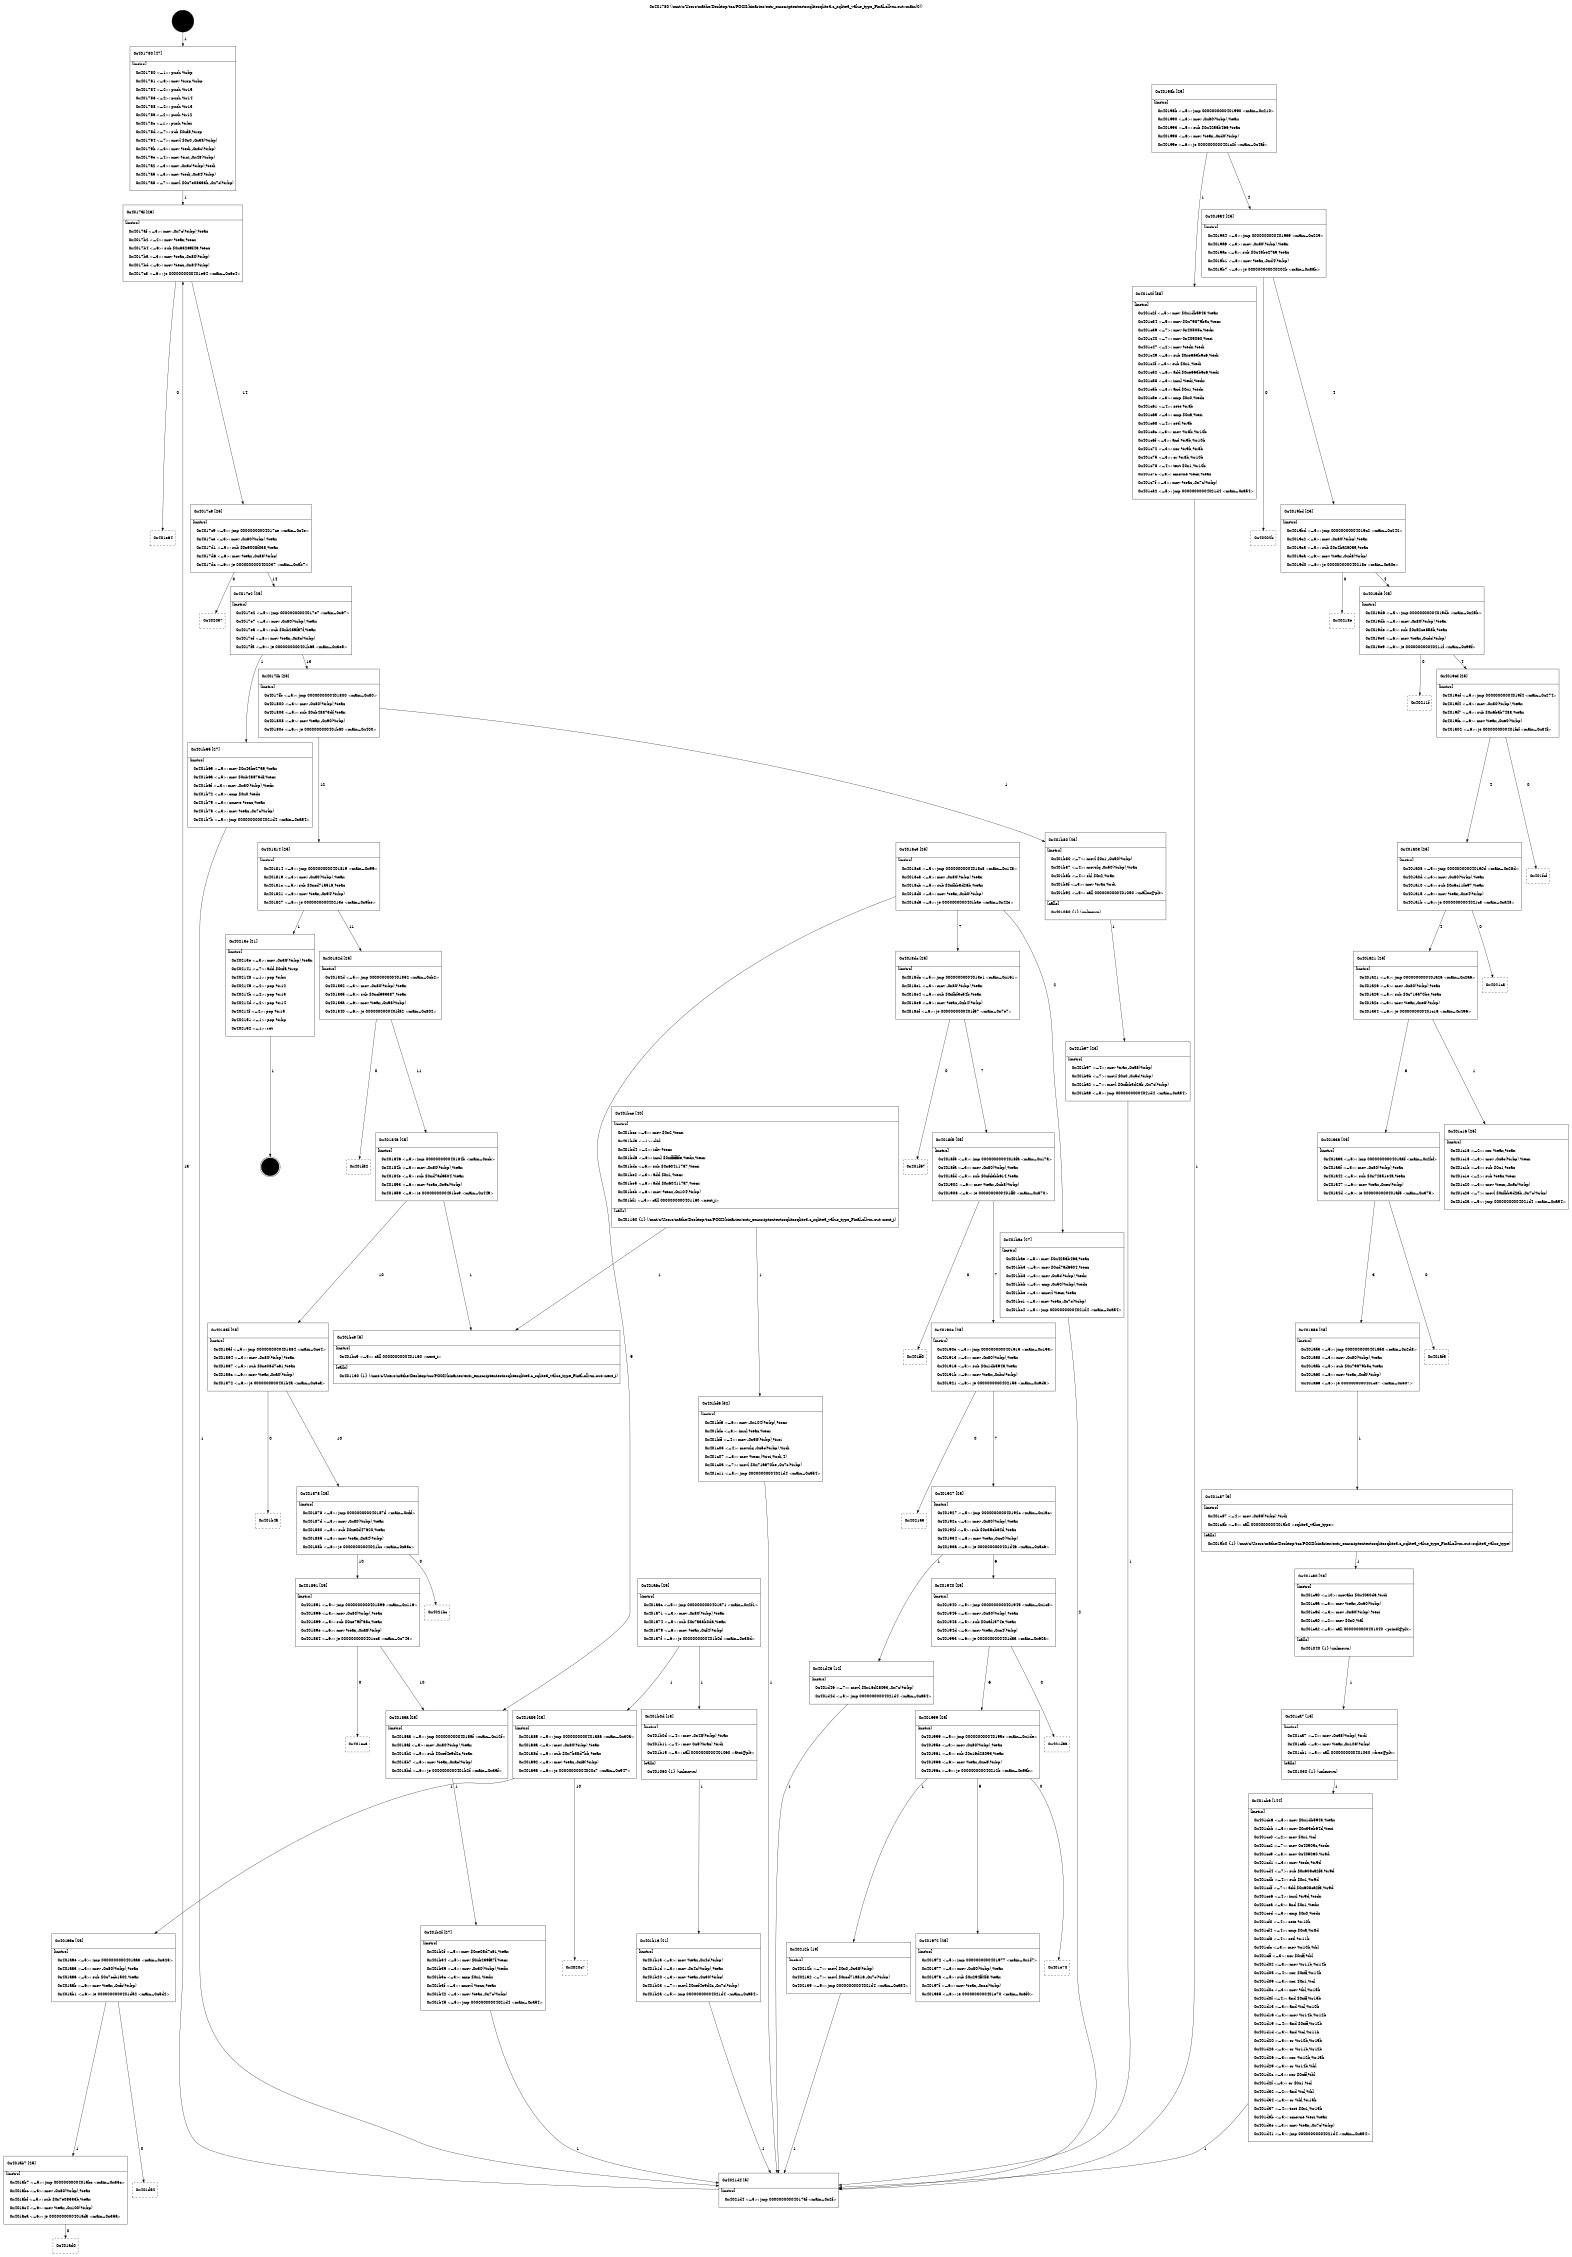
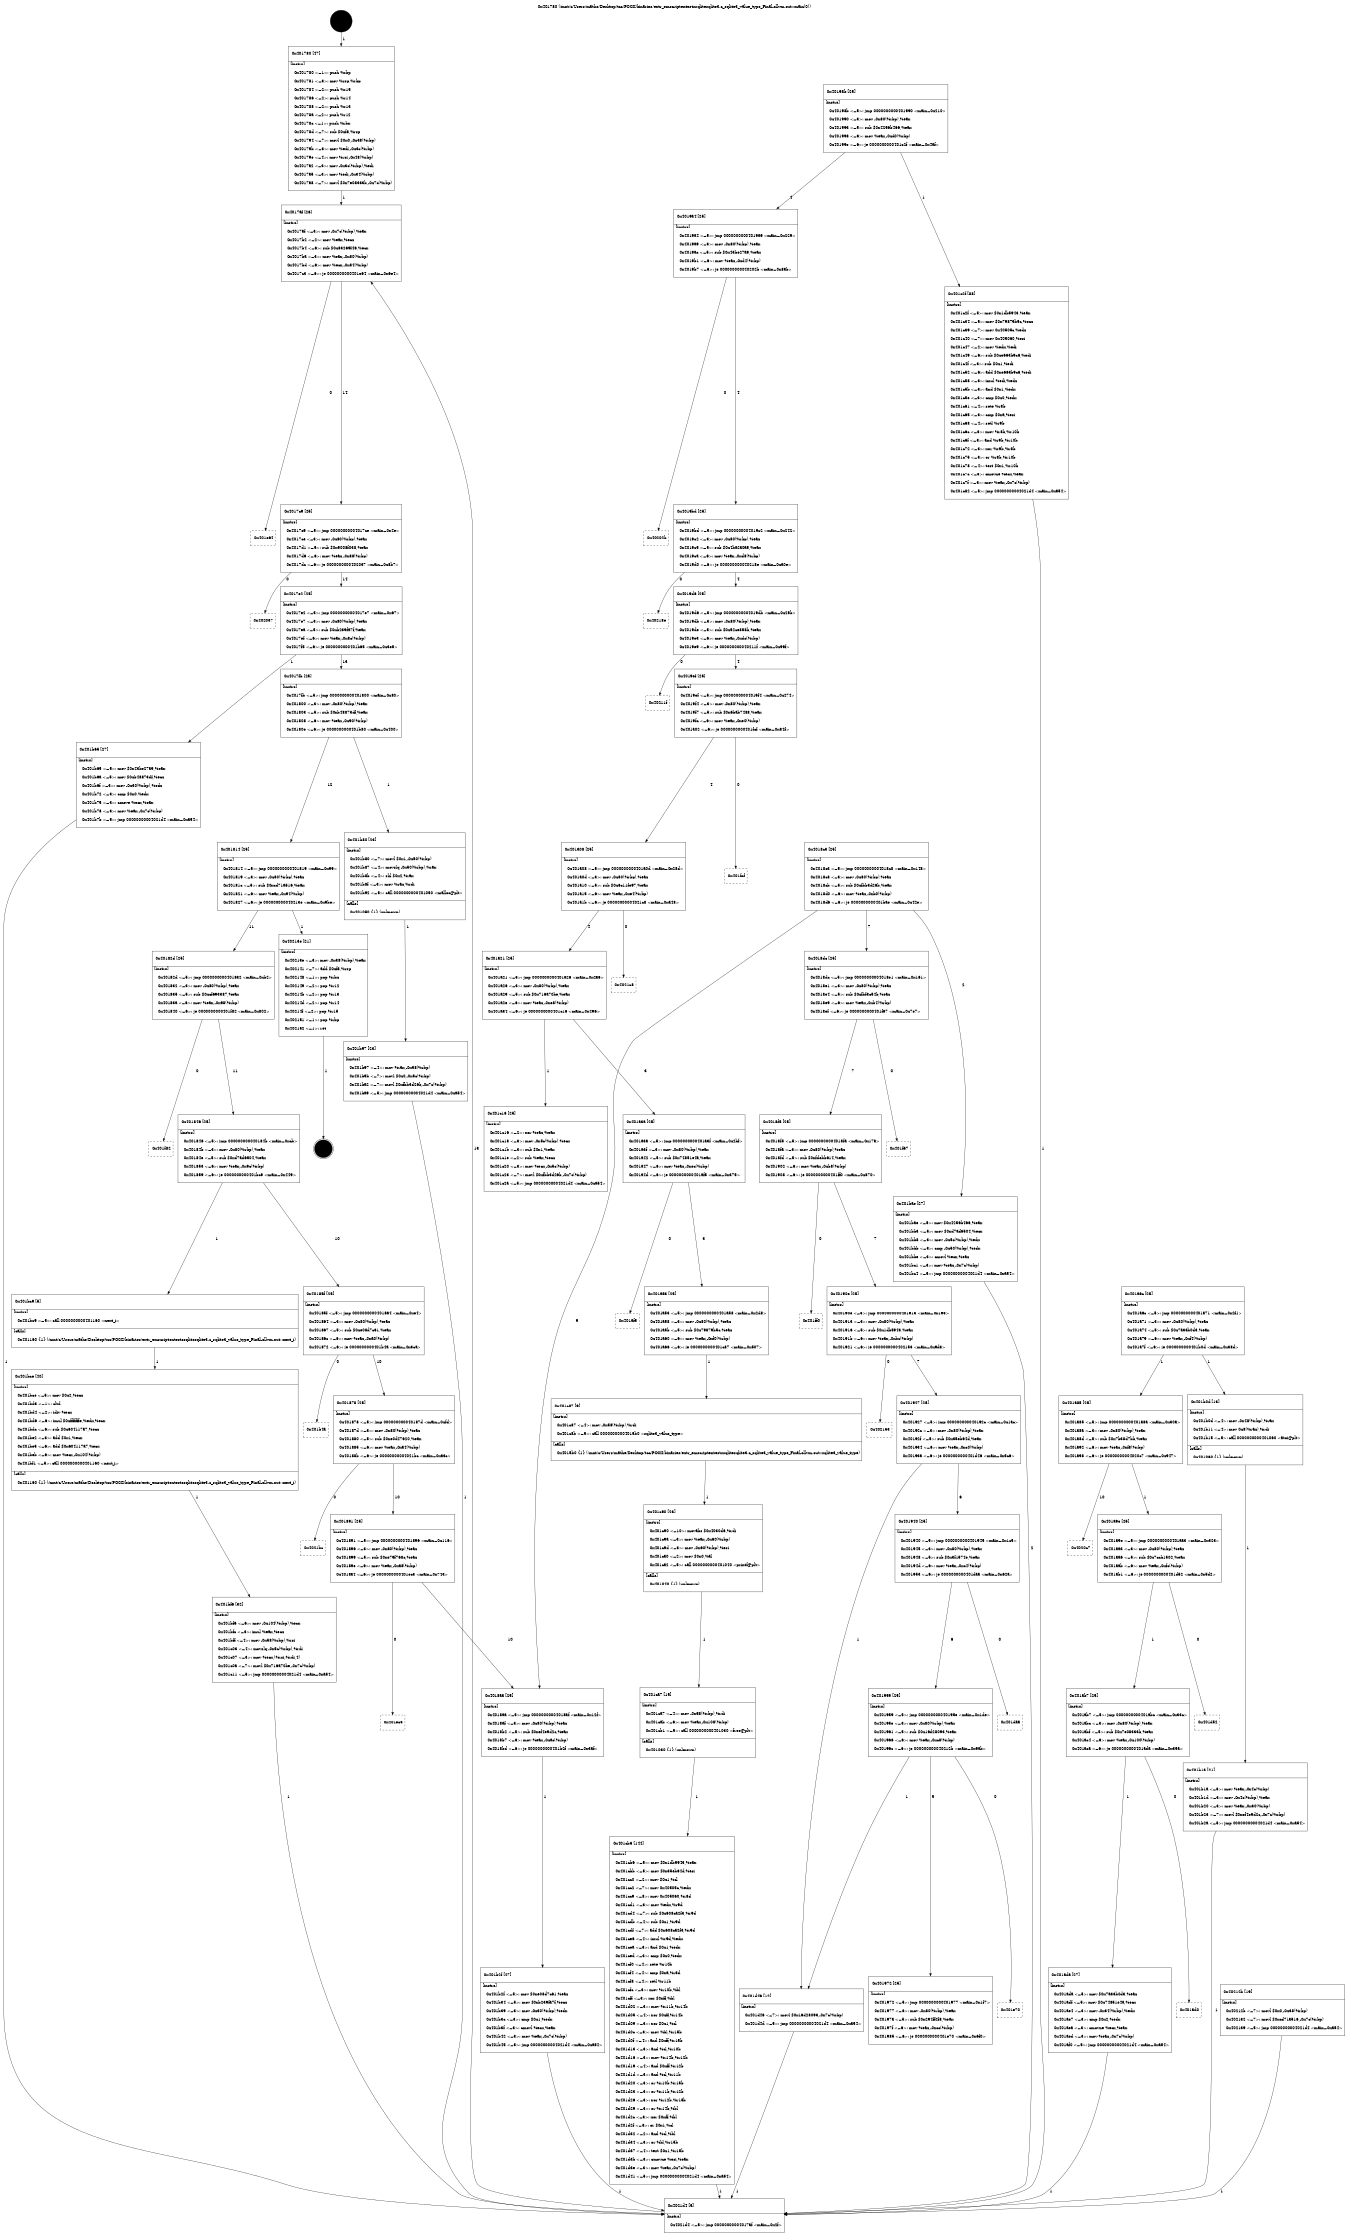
edge "0x401bce [40]" -> "0x401bc9 [5]": reversed
edge "0x401959 [25]" -> "0x40212b [19]": now "0x401959 [25]" -> "0x401d46 [12]"
node "0x401ada [27]": added
